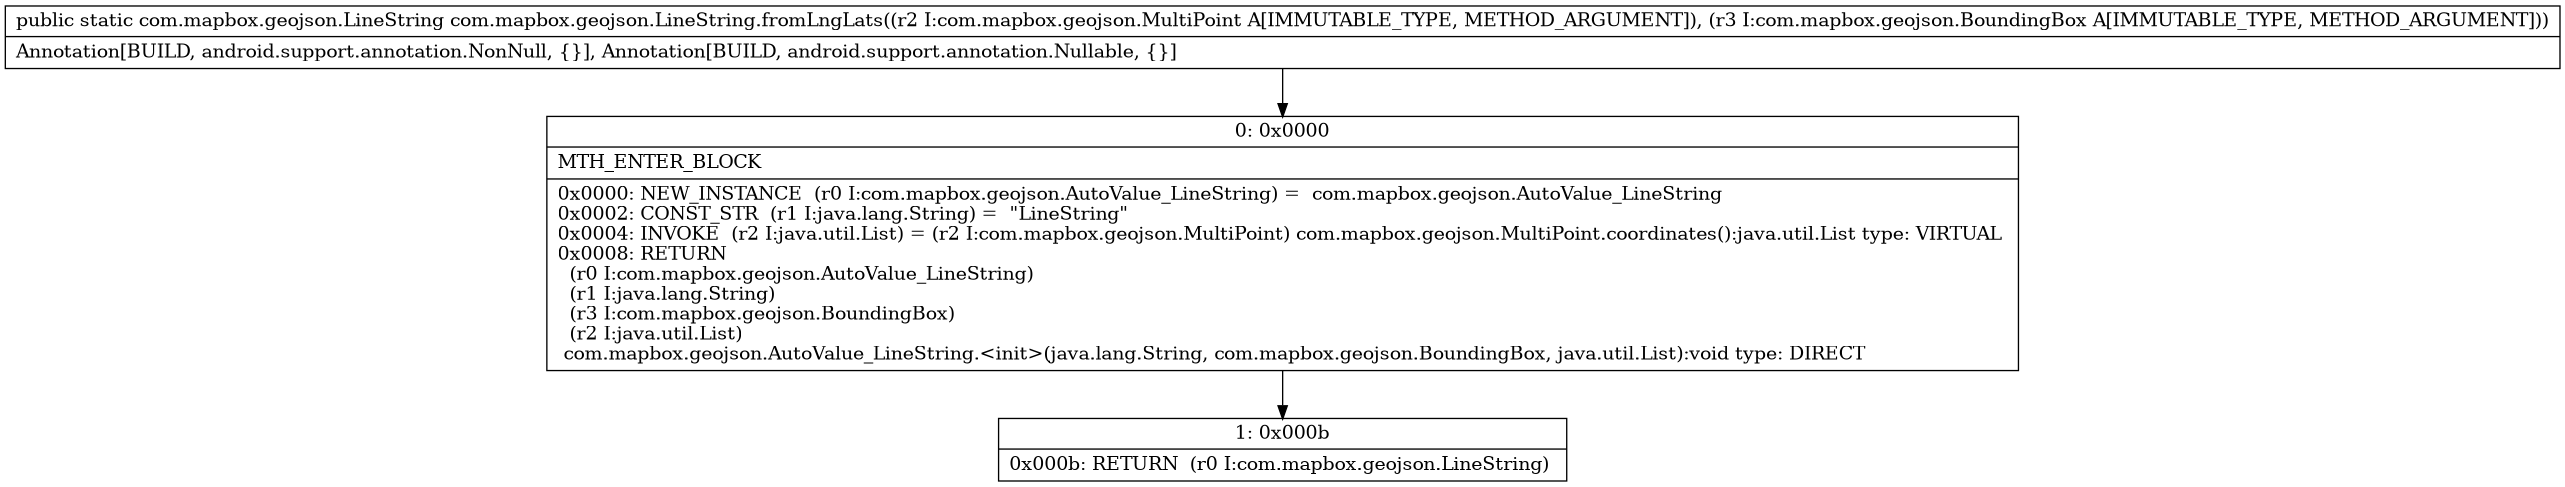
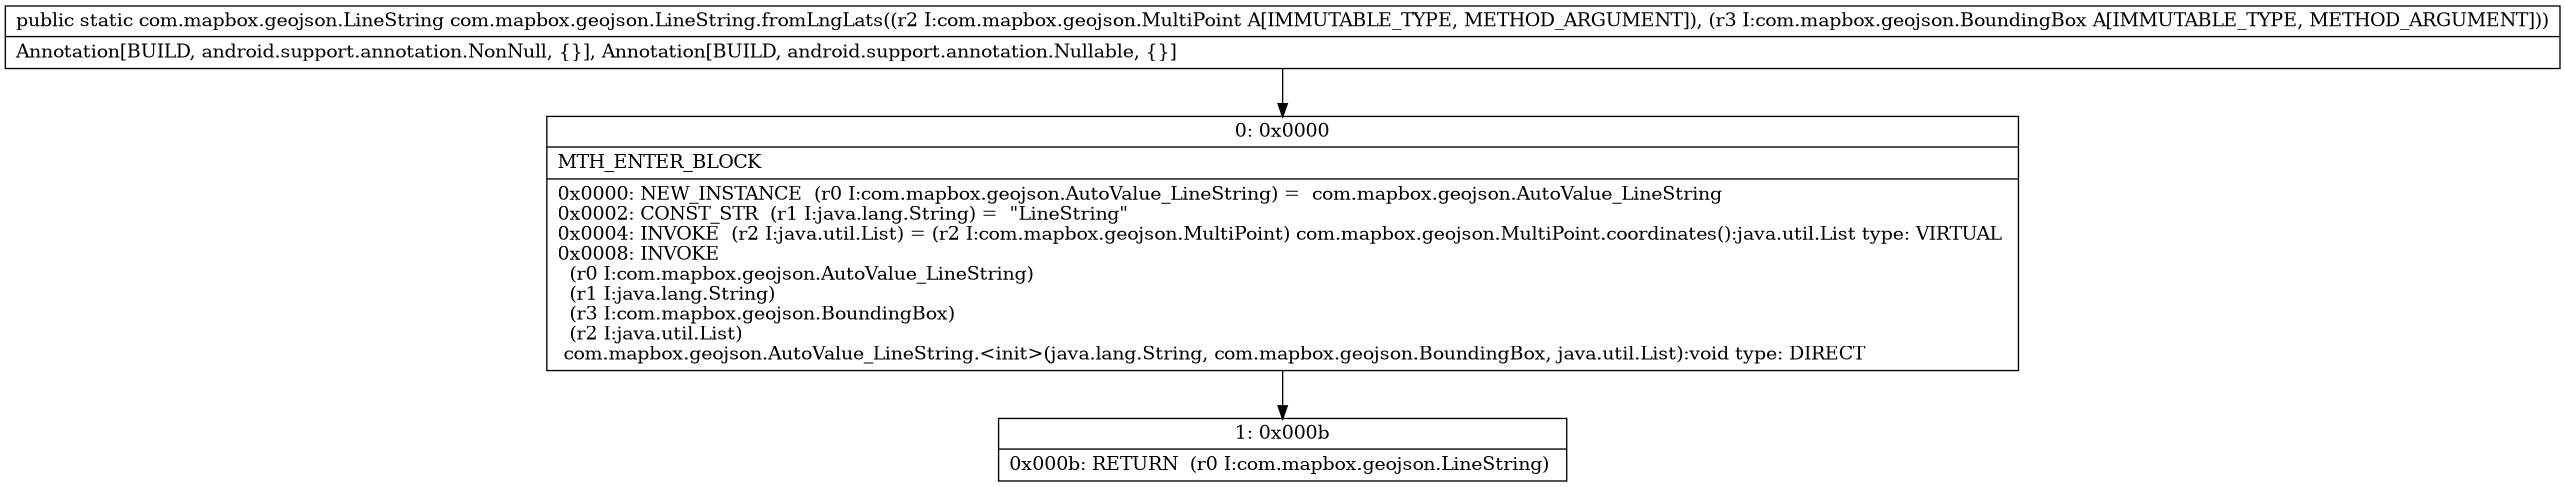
node "0: 0x0000": text "0x0008: RETURN" -> "0x0008: INVOKE"
